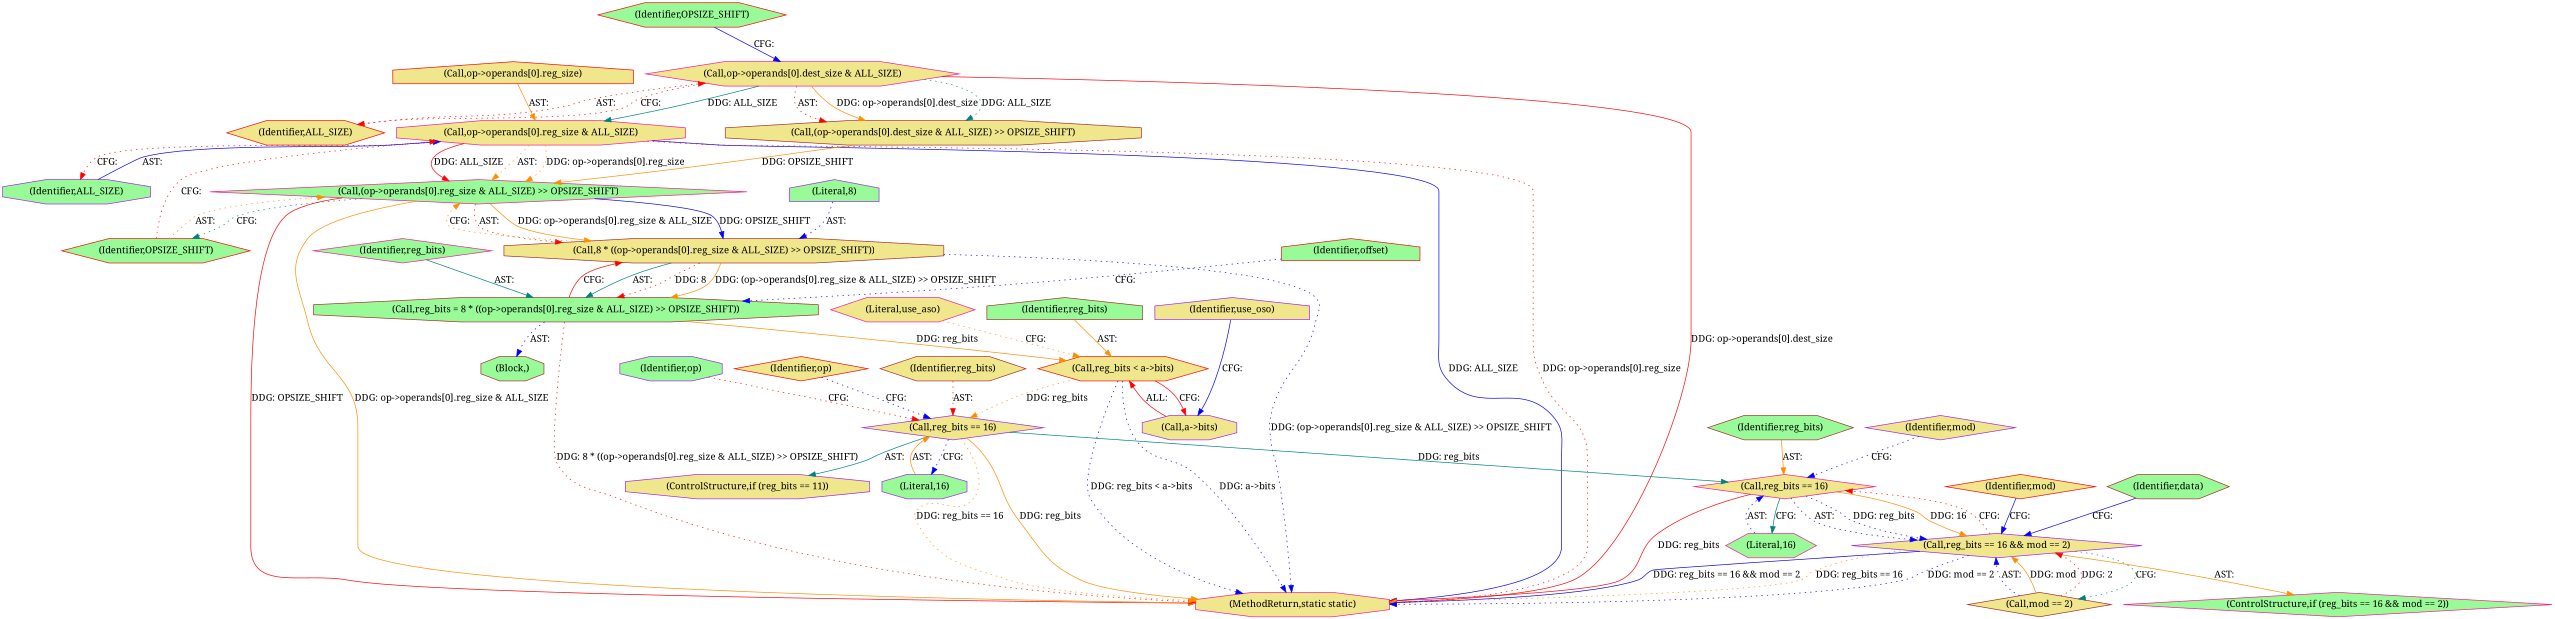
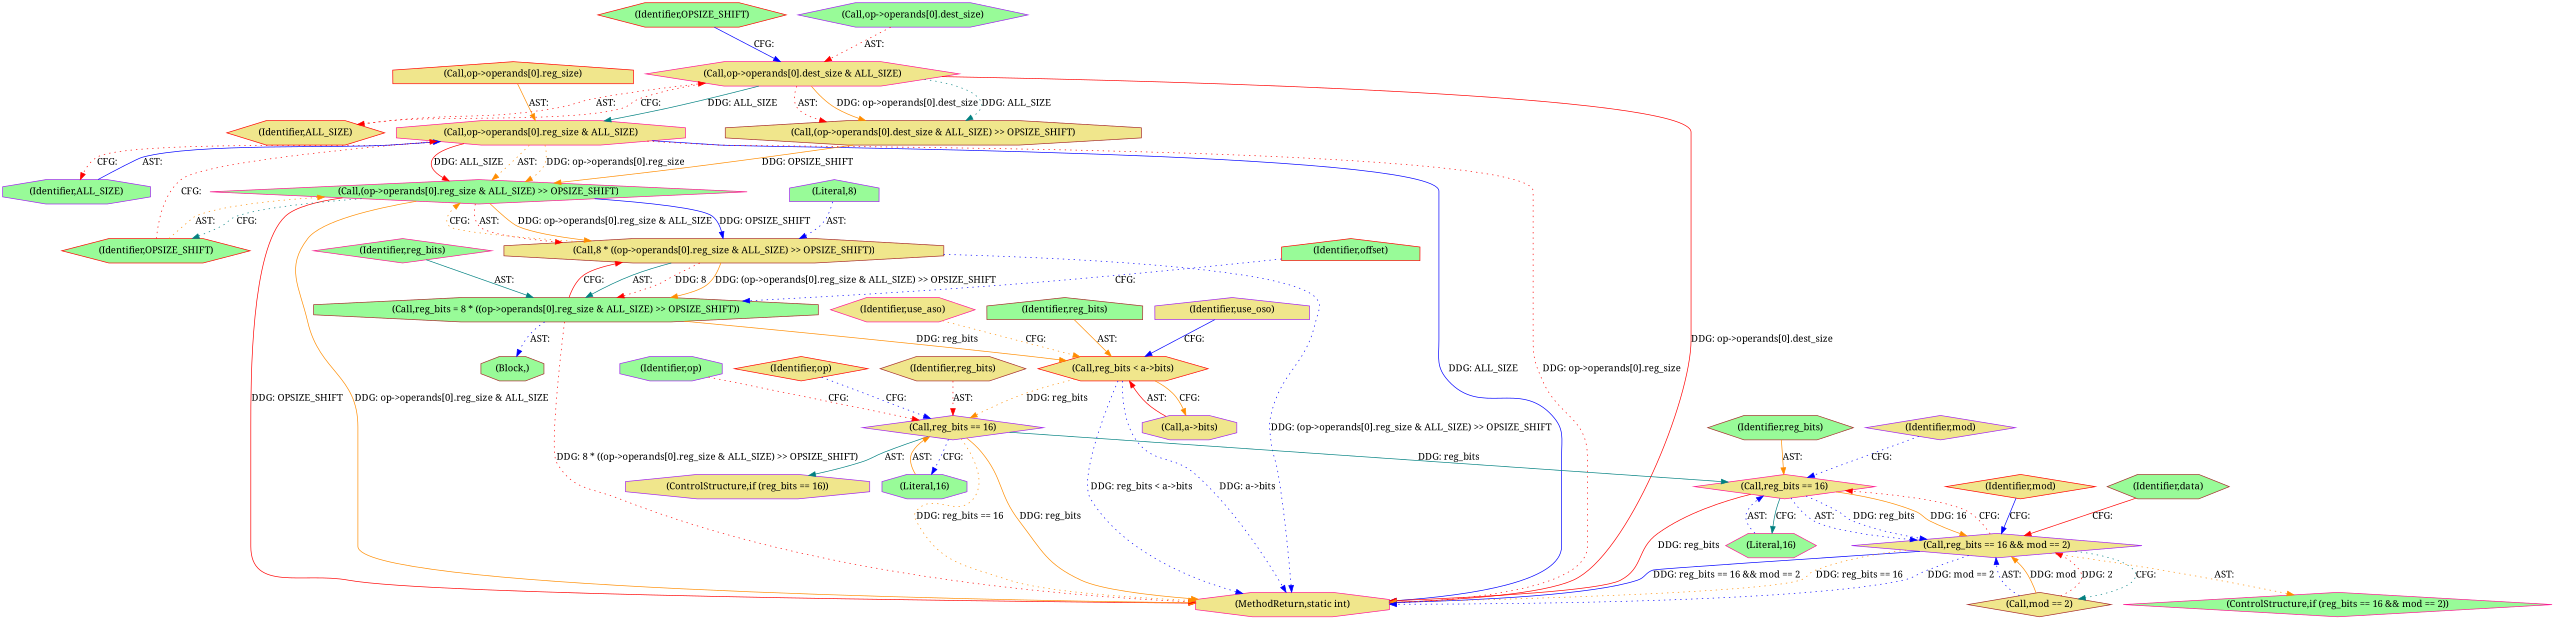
node "(Call,op->operands[0].dest_size)": added
node "(Literal,use_aso)": label "(Literal,use_aso)" -> "(Identifier,use_aso)"
edge "(Identifier,use_oso)" -> "(Call,a->bits)": now "(Identifier,use_oso)" -> "(Call,reg_bits < a->bits)"
edge "(Call,reg_bits < a->bits)" -> "(Call,a->bits)": color red -> darkorange
edge "(Call,a->bits)" -> "(Call,reg_bits < a->bits)": label "ALL: " -> "AST: "
node "(ControlStructure,if (reg_bits == 11))": label "(ControlStructure,if (reg_bits == 11))" -> "(ControlStructure,if (reg_bits == 16))"
edge "(Identifier,data)" -> "(Call,reg_bits == 16 && mod == 2)": color blue -> red
edge "(Call,reg_bits == 16 && mod == 2)" -> "(ControlStructure,if (reg_bits == 16 && mod == 2))": style solid -> dotted
node "(MethodReturn,static static)": label "(MethodReturn,static static)" -> "(MethodReturn,static int)"
